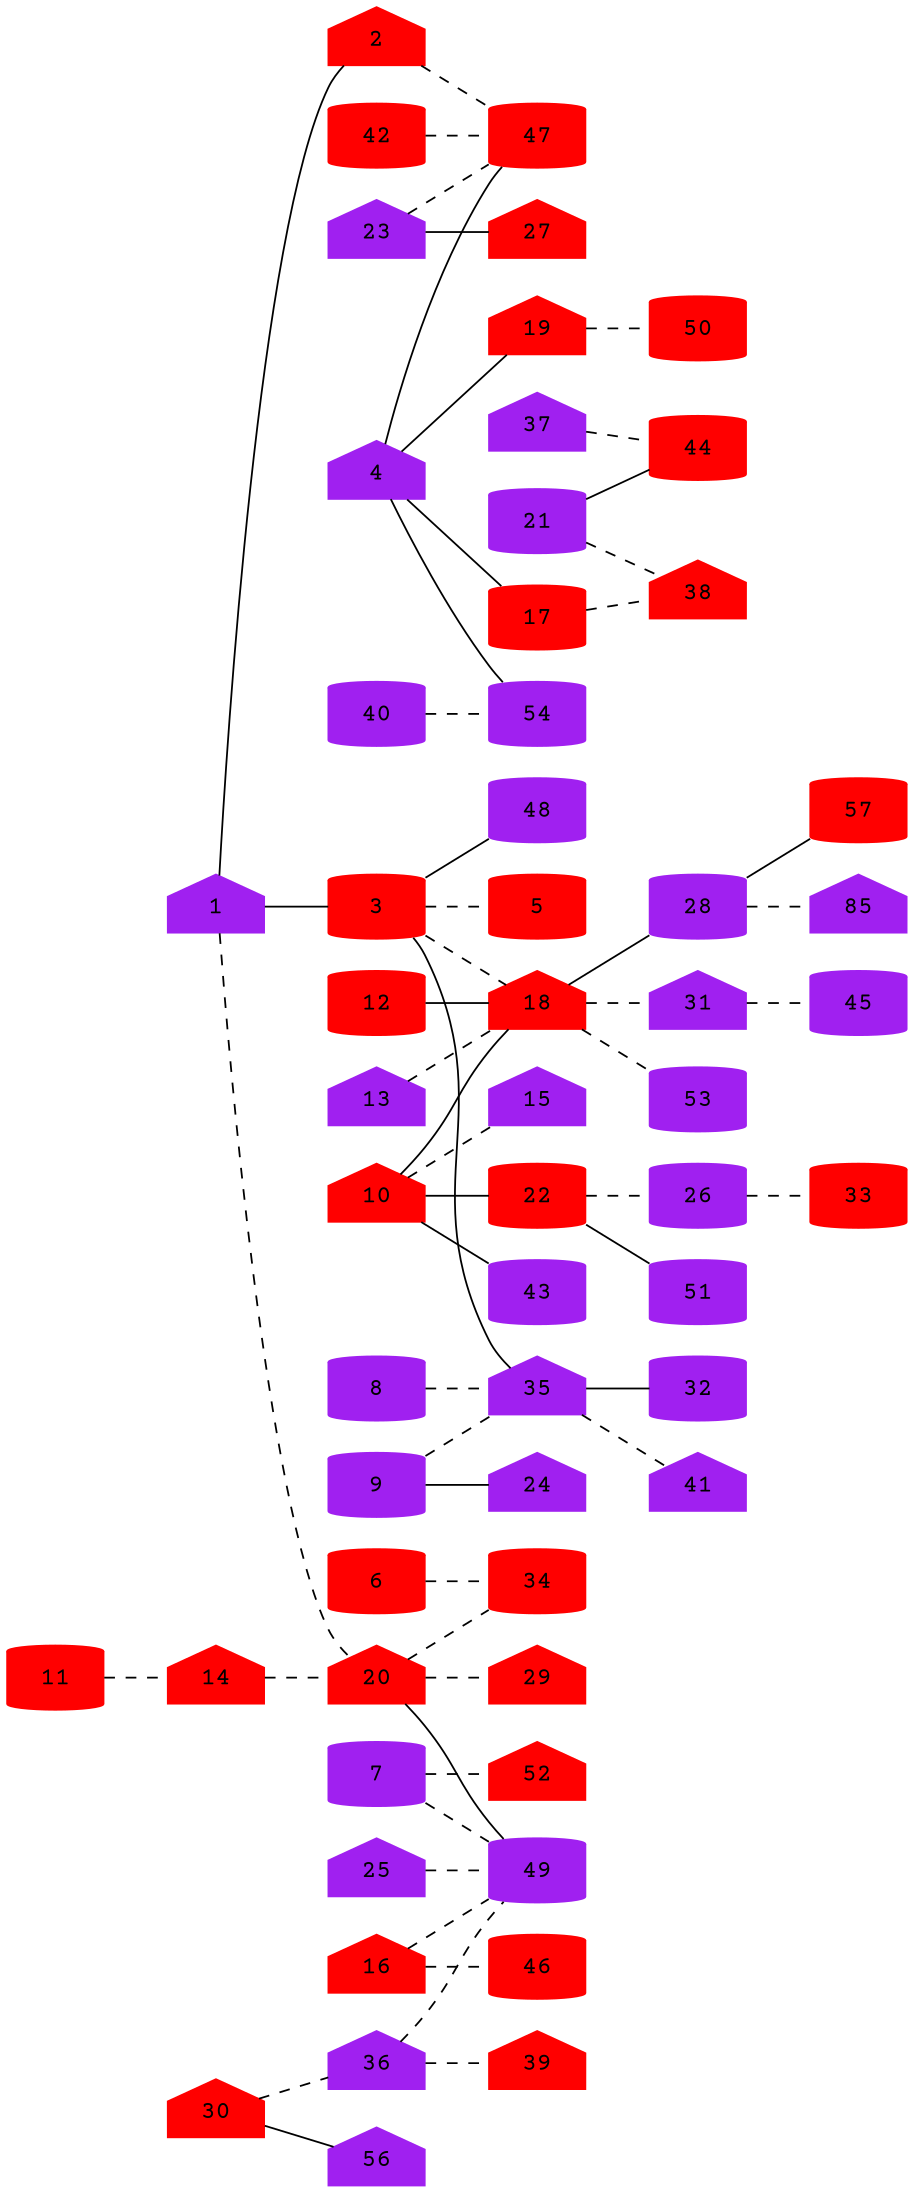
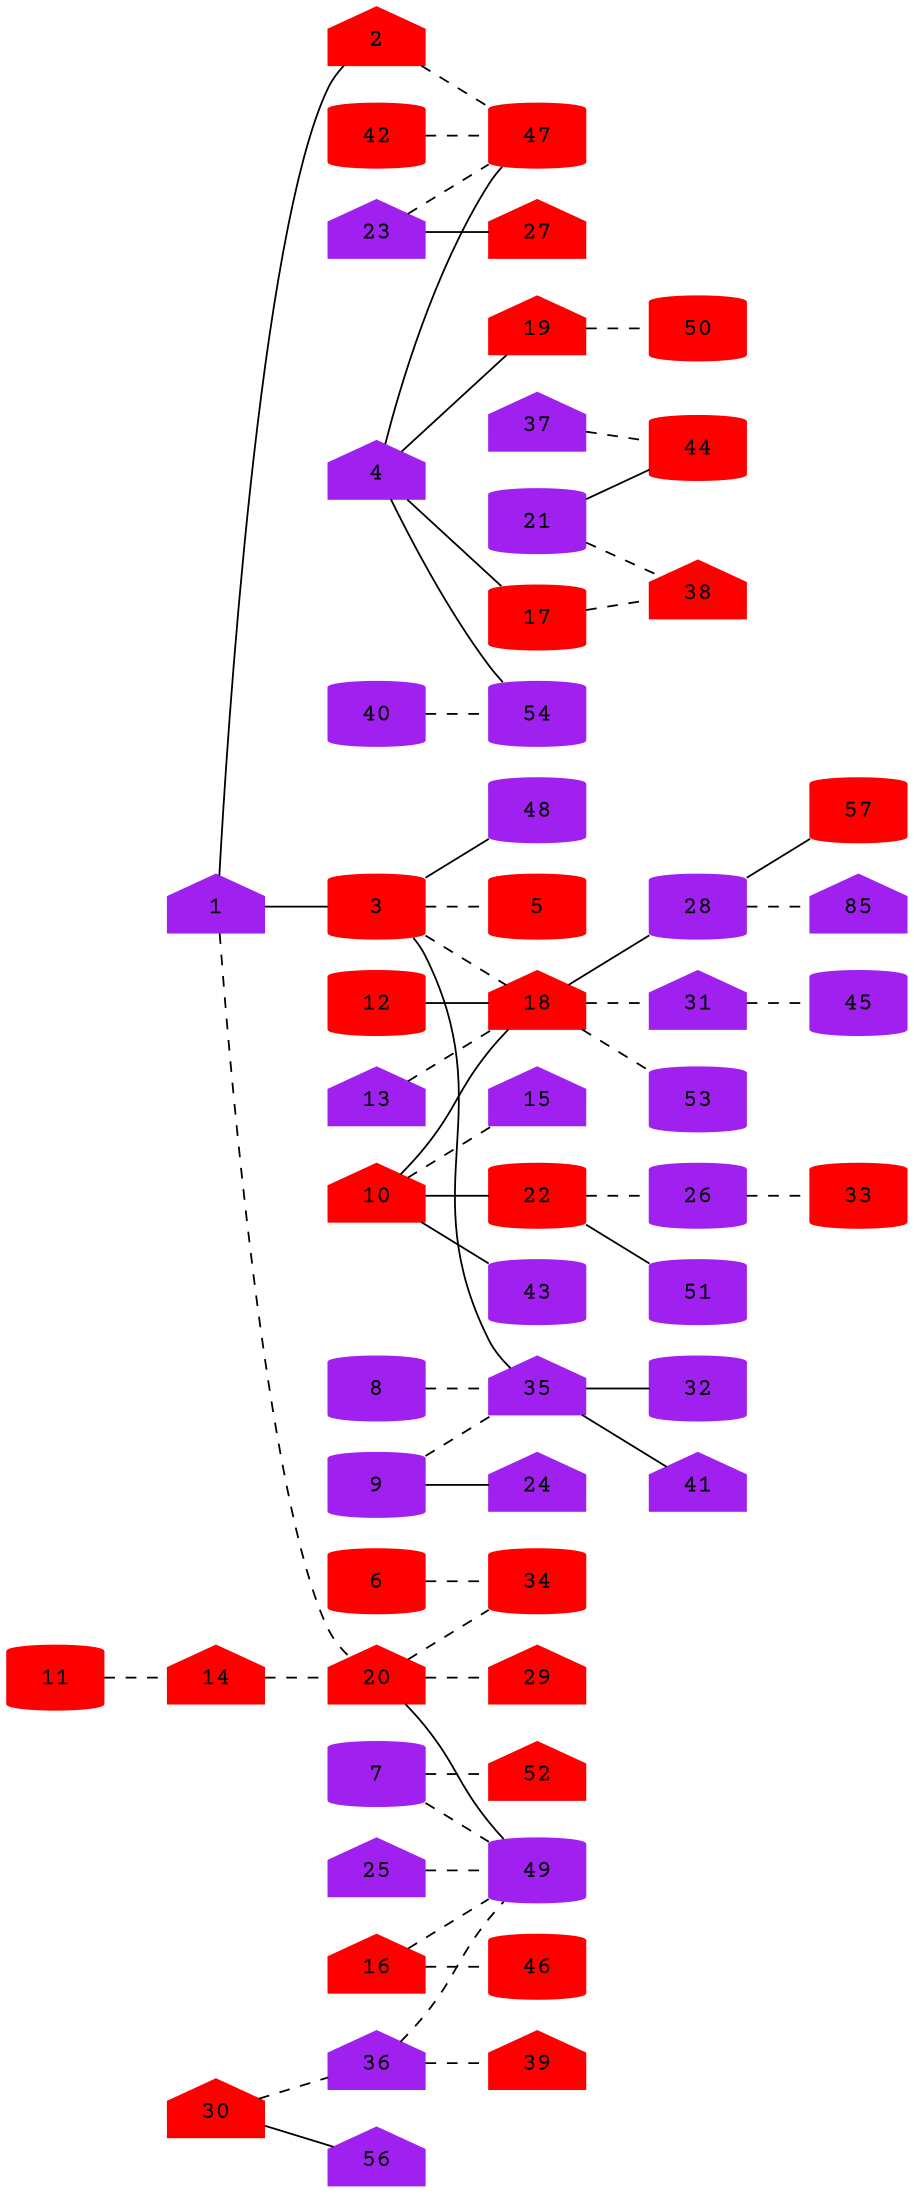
edge "35" -- "41": style dashed -> solid
